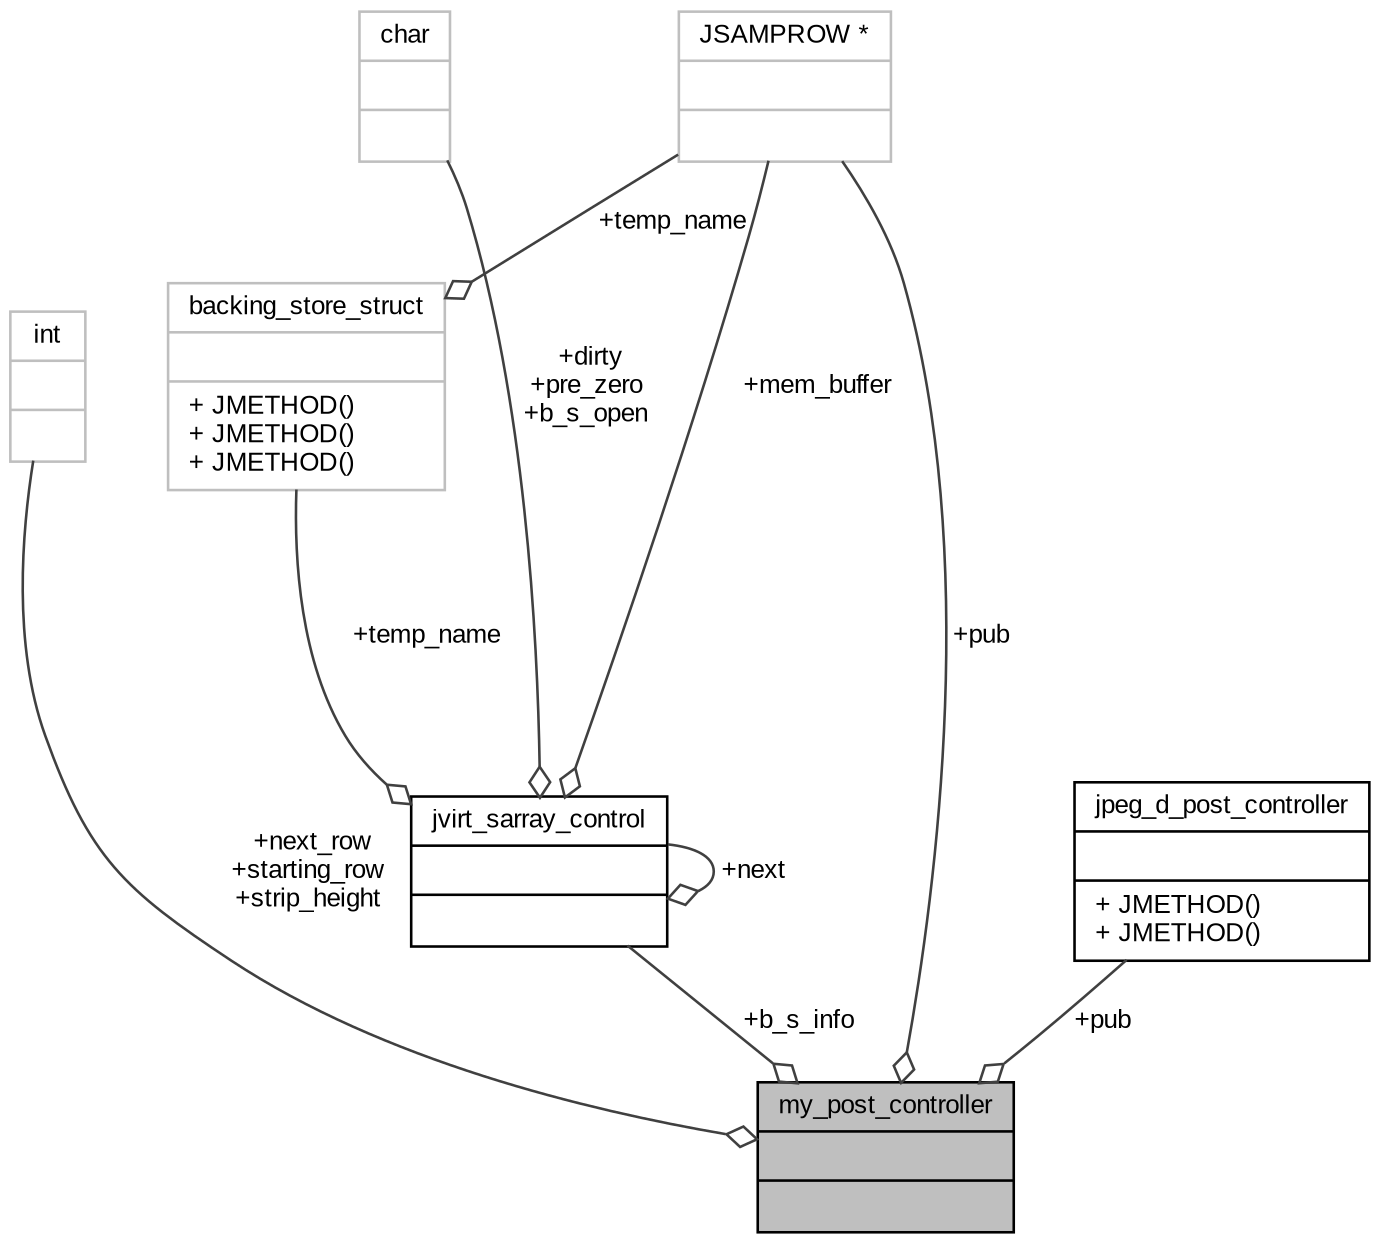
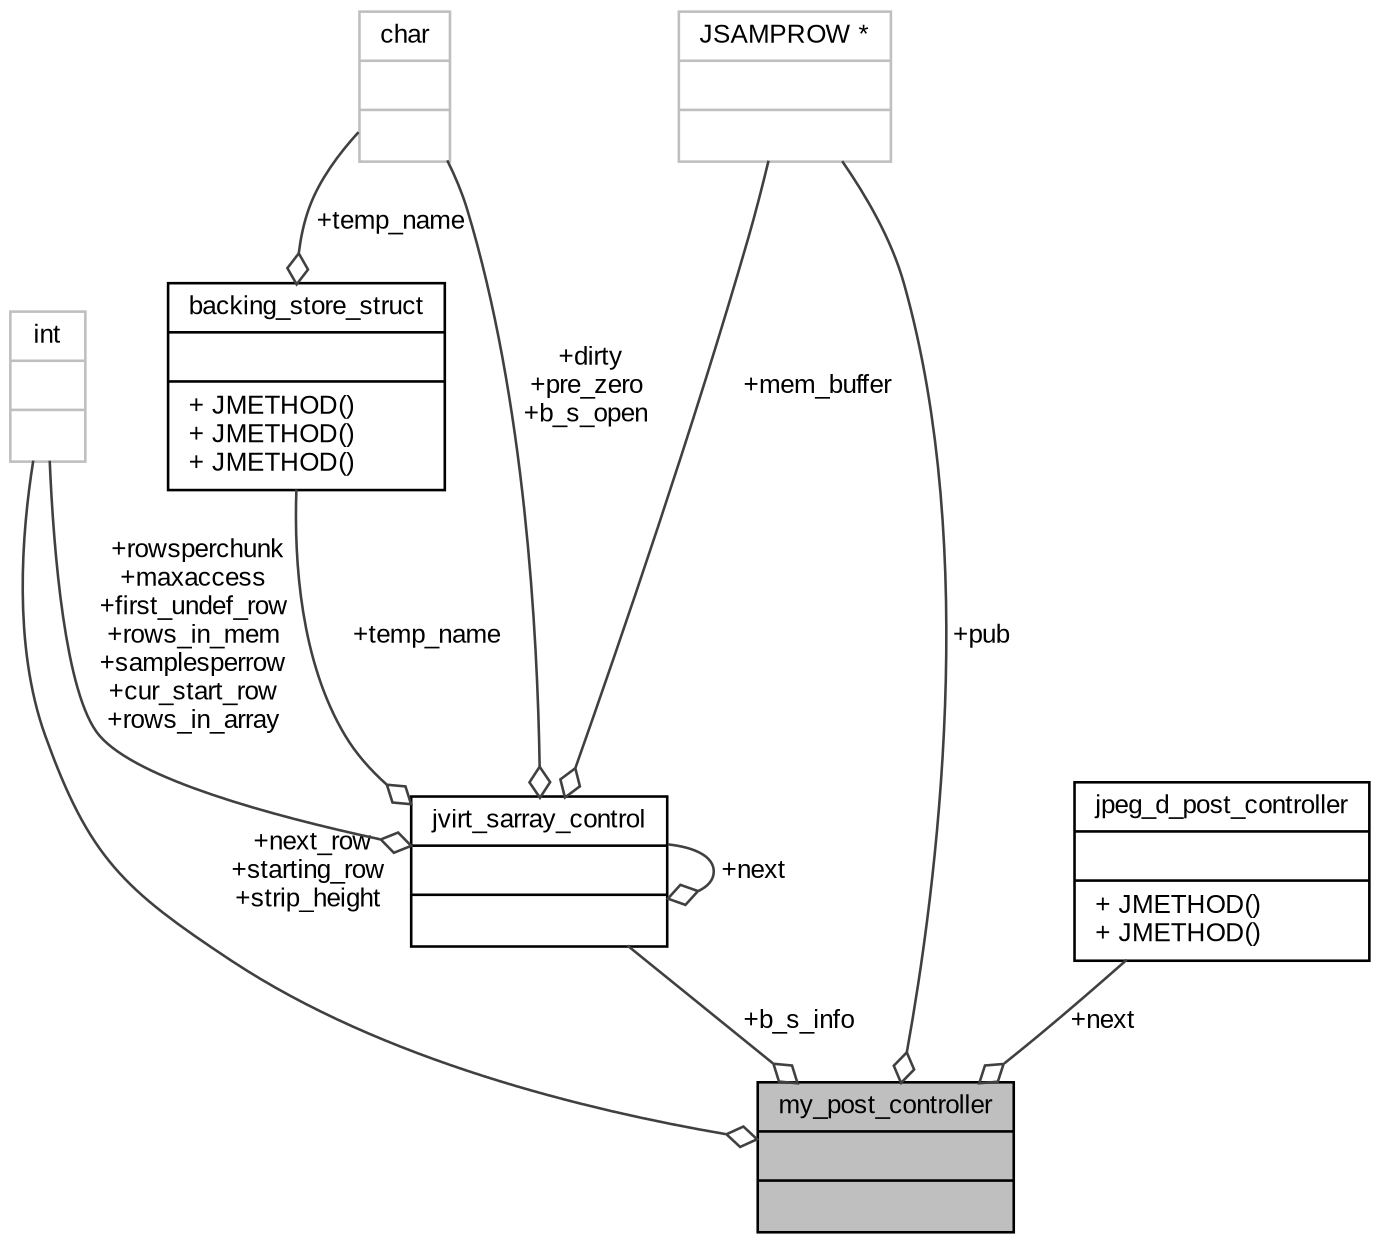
edge "JSAMPROW *" -> "backing_store_struct": now "char" -> "backing_store_struct"
node "backing_store_struct": color grey75 -> black
edge "int" -> "jvirt_sarray_control": added, label "+rowsperchunk +maxaccess +first_undef_row +rows_in_mem +samplesperrow +cur_start_row +rows_in_array"
edge "jpeg_d_post_controller" -> "my_post_controller": label " +pub" -> " +next"
